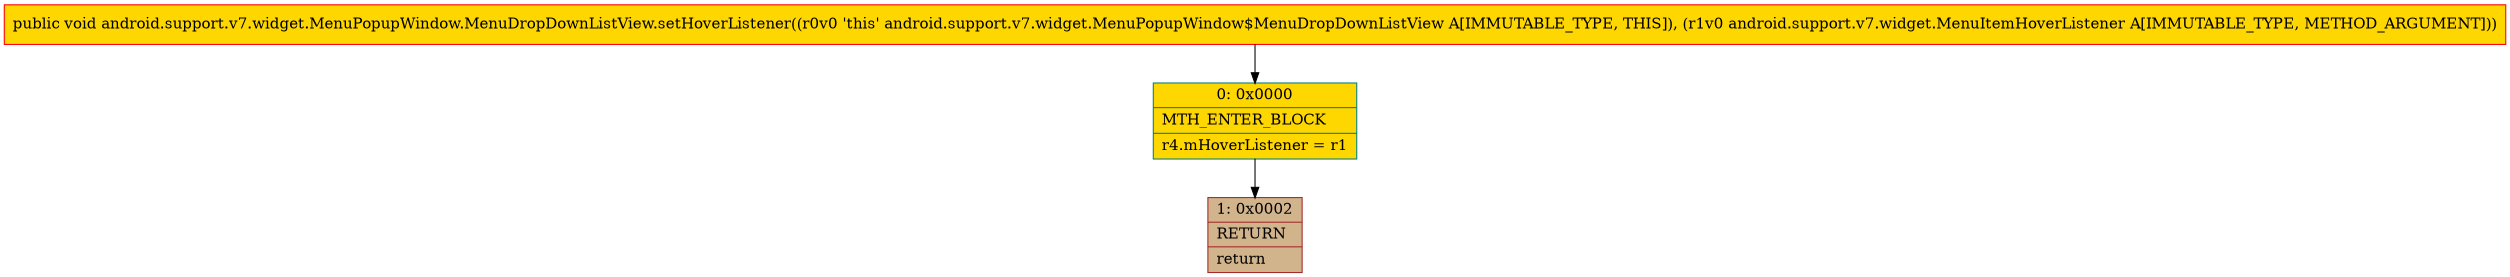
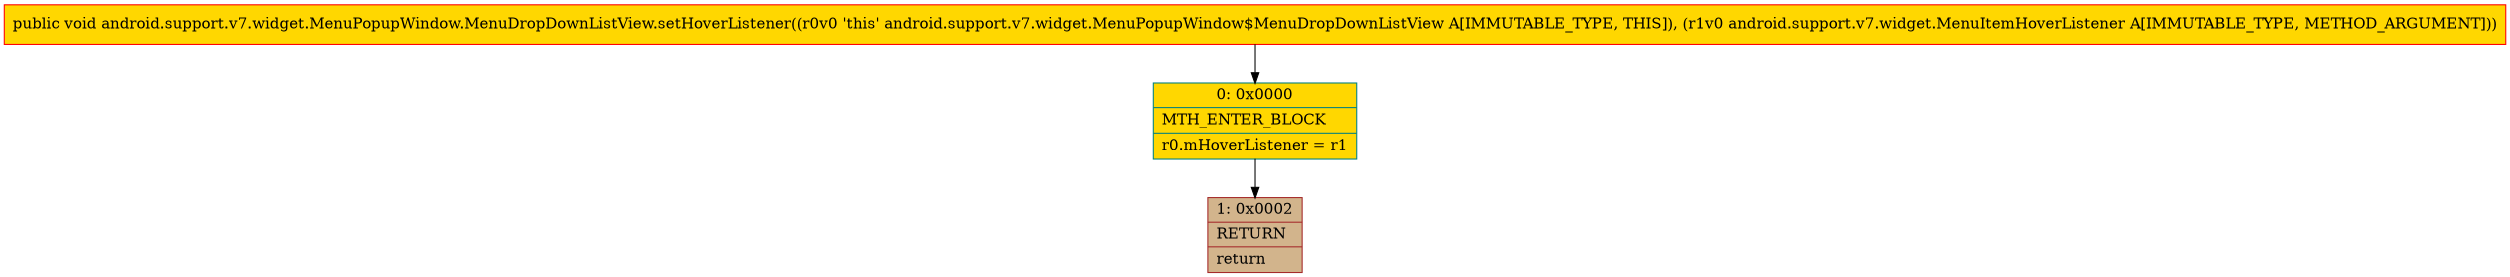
node "0: 0x0000": text "r4.mHoverListener = r1" -> "r0.mHoverListener = r1"
